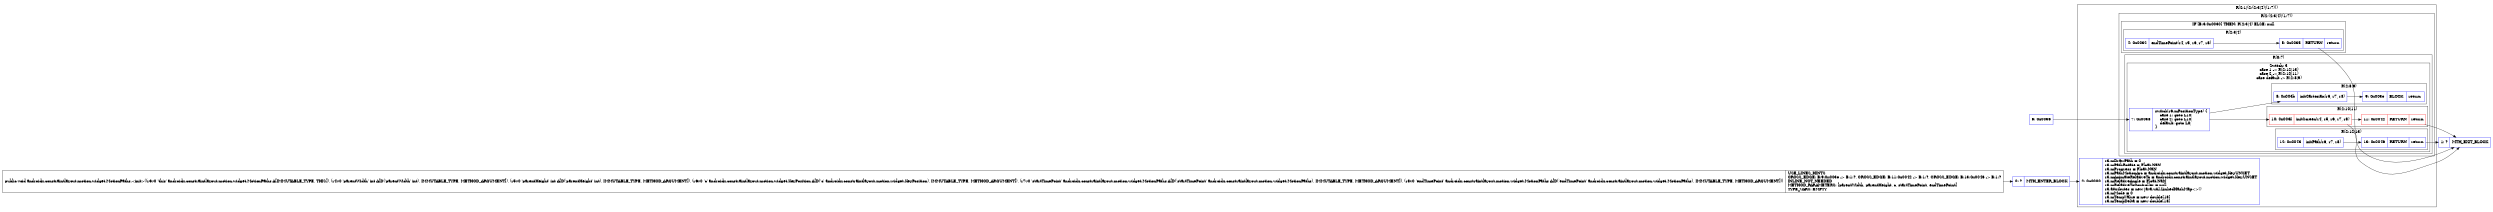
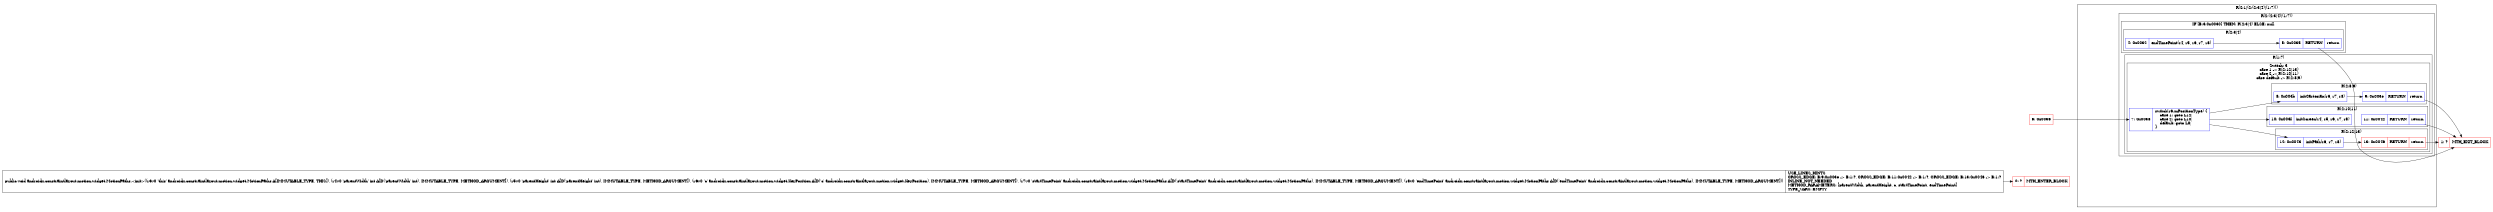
cluster "R(8:7)": label "R(8:7)" -> "R(1:7)"
node "9: 0x003e": text "BLOCK" -> "RETURN"
node "7: 0x0038": text "case 1: goto L10;" -> "case 1: goto L12;"
node "6: 0x0036": color blue -> red
node "10: 0x003f": color red -> blue
edge "10: 0x003f" -> "11: 0x0042": removed
node "11: 0x0042": color red -> blue
edge "7: 0x0038" -> "12: 0x0043": added
node "13: 0x0046": color blue -> red
node "1: ?": color blue -> red
edge "10: 0x003f" -> "1: ?": now "9: 0x003e" -> "1: ?"
node "0: ?": color blue -> red
node "2: 0x0000": removed
